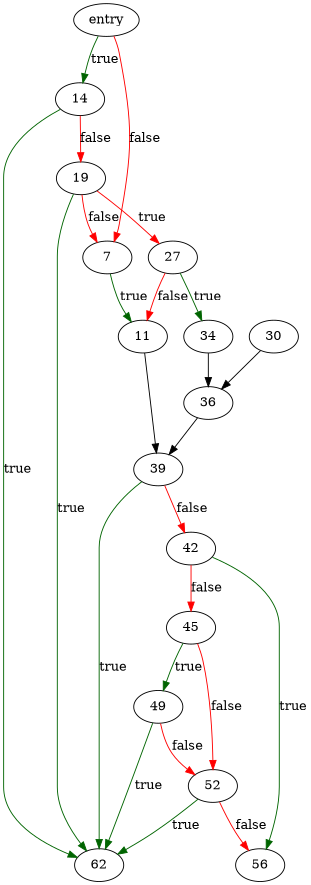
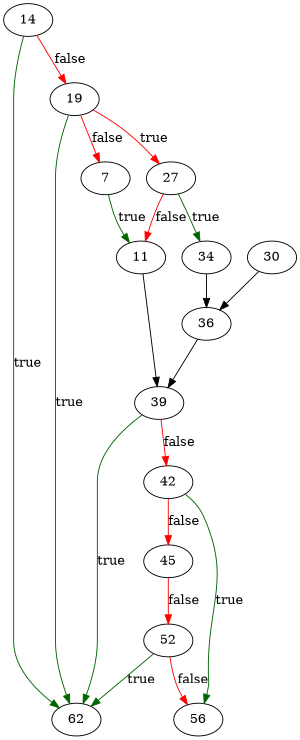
node "entry": removed
node "49": removed
